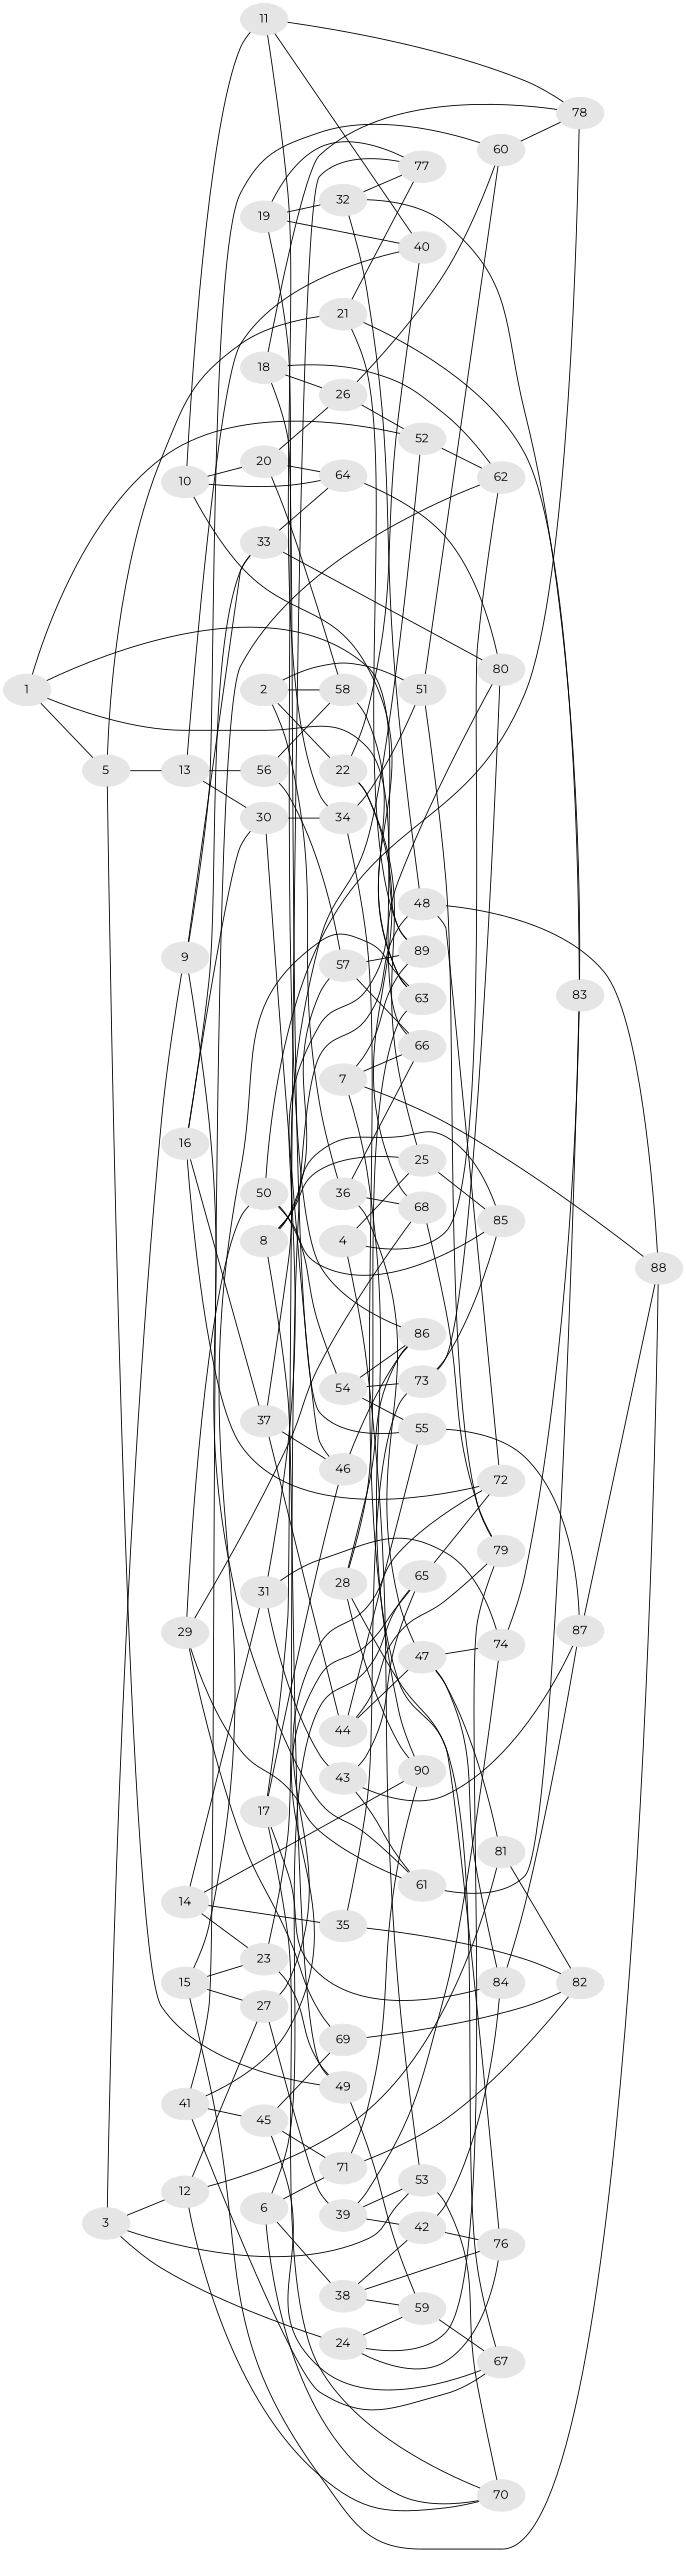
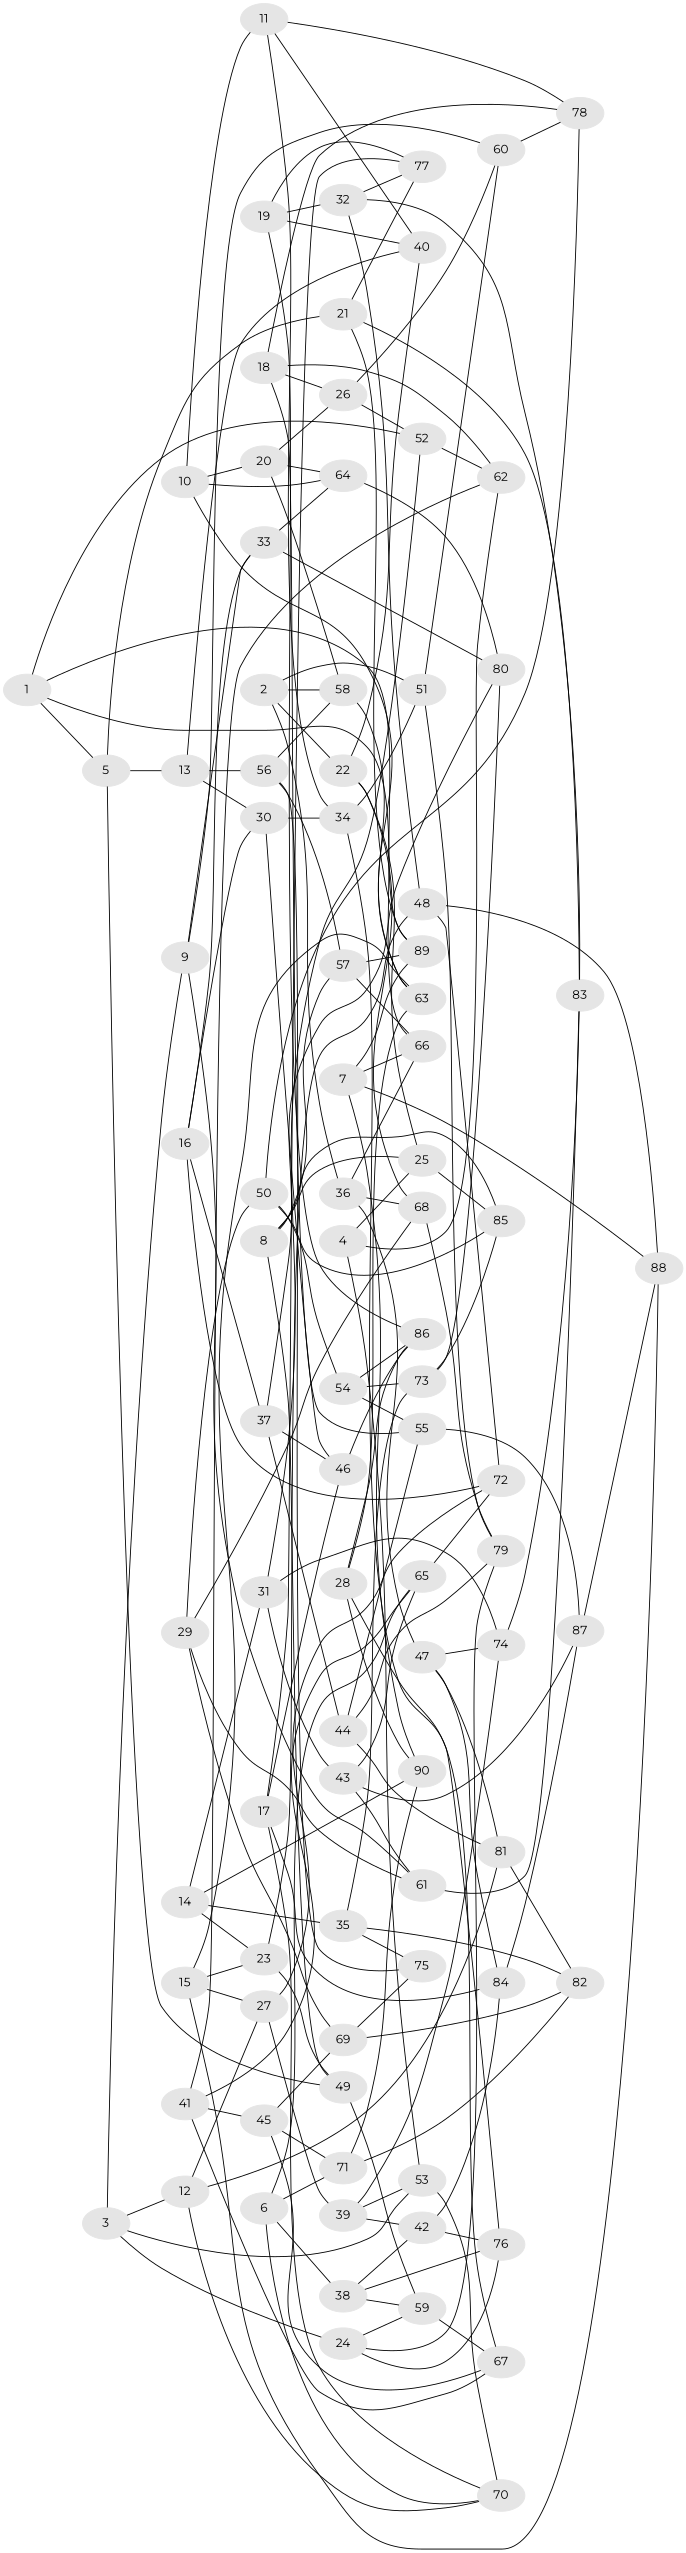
edge "47" -- "44": now "81" -- "44"
node "75": added
